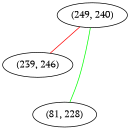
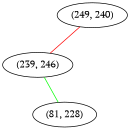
edge "(249, 240)" -- "(81, 228)": now "(239, 246)" -- "(81, 228)"
